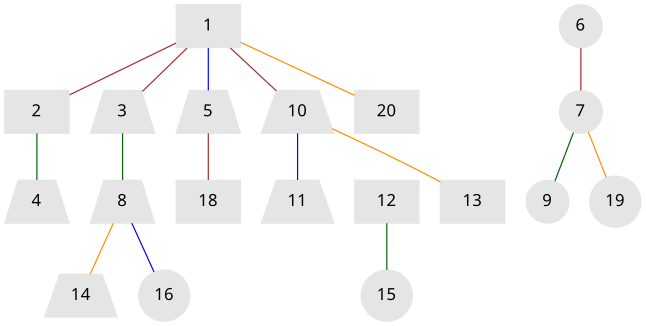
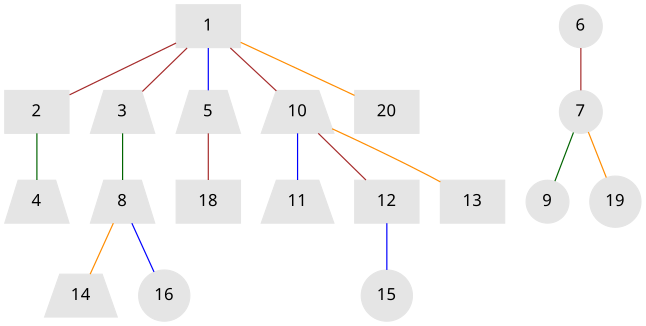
edge "10" -- "12": added
edge "12" -- "15": color darkgreen -> blue
